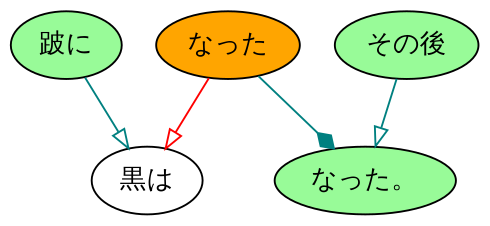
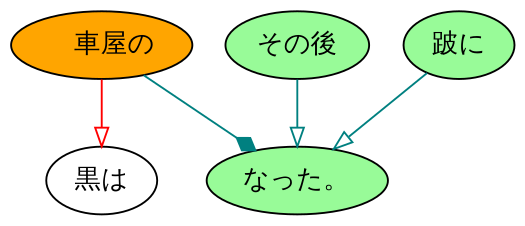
node "なった": label "なった" -> "車屋の"
edge "跛に" -> "黒は": now "跛に" -> "なった。"
